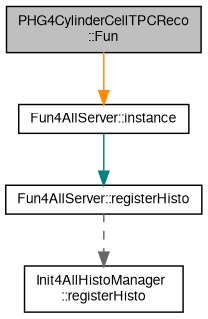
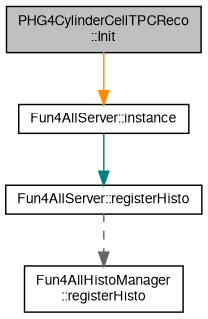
node "PHG4CylinderCellTPCReco ::Fun": label "PHG4CylinderCellTPCReco ::Fun" -> "PHG4CylinderCellTPCReco ::Init"
node "Init4AllHistoManager ::registerHisto": label "Init4AllHistoManager ::registerHisto" -> "Fun4AllHistoManager ::registerHisto"
